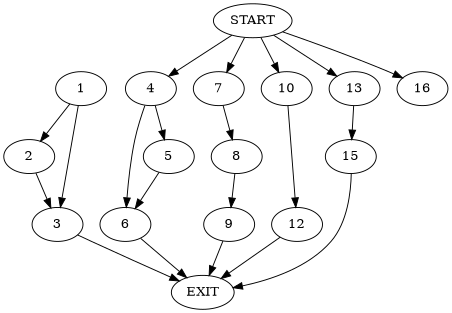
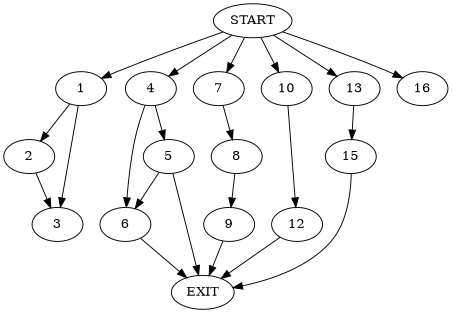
edge "START" -> "1": added
edge "3" -> "EXIT": now "5" -> "EXIT"
